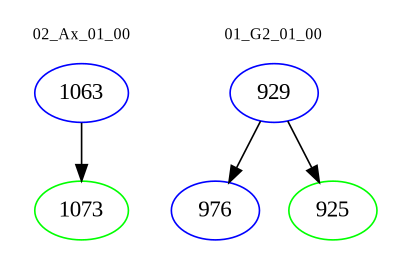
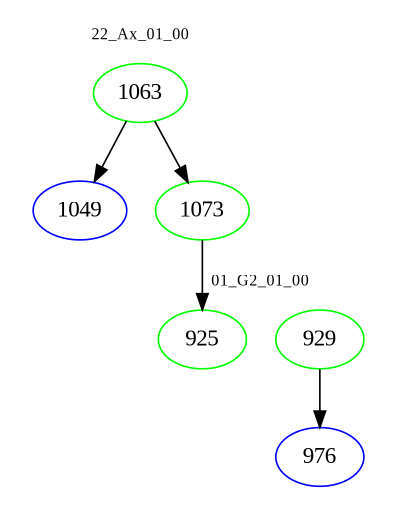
cluster "02_Ax_01_00": label "02_Ax_01_00" -> "22_Ax_01_00"
node "1063": color blue -> green
node "929": color blue -> green
edge "929" -> "925": now "1073" -> "925"
node "1049": added
